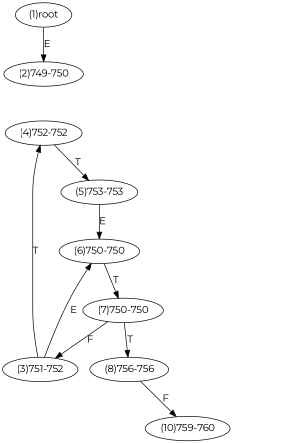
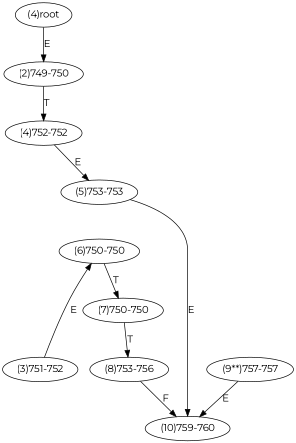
node "(1)root": label "(1)root" -> "(4)root"
edge "(4)752-752" -> "(5)753-753": label "T" -> "E"
edge "(5)753-753" -> "(6)750-750": now "(5)753-753" -> "(10)759-760"
edge "(3)751-752" -> "(4)752-752": now "(2)749-750" -> "(4)752-752"
edge "(7)750-750" -> "(3)751-752": removed, label "F"
node "(8)756-756": label "(8)756-756" -> "(8)753-756"
node "(9**)757-757": added
